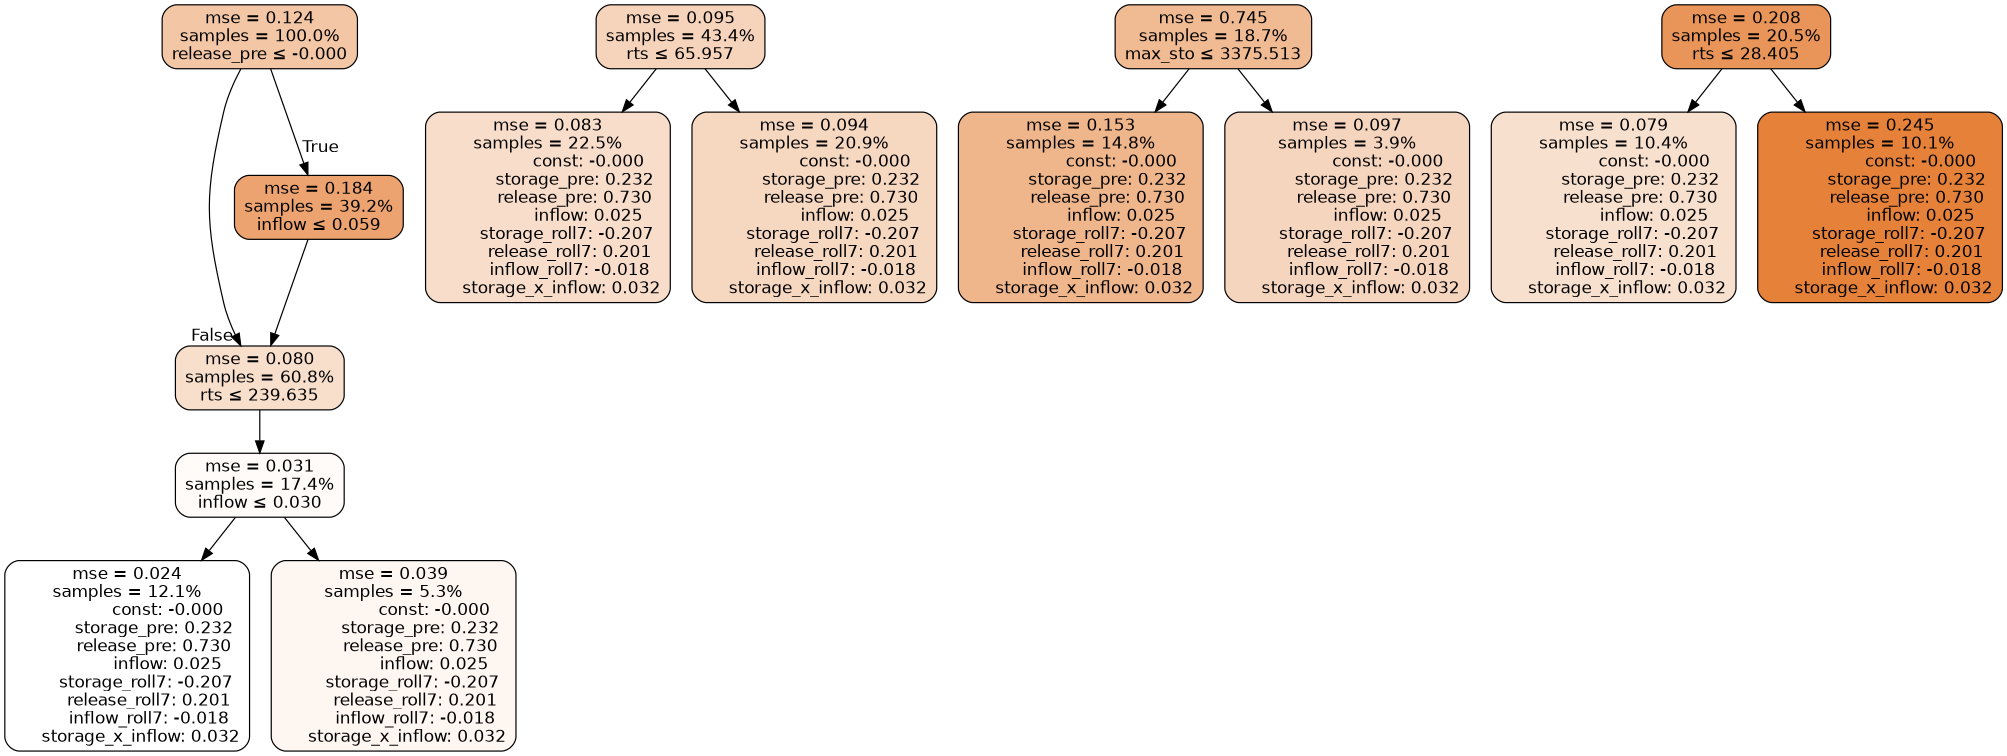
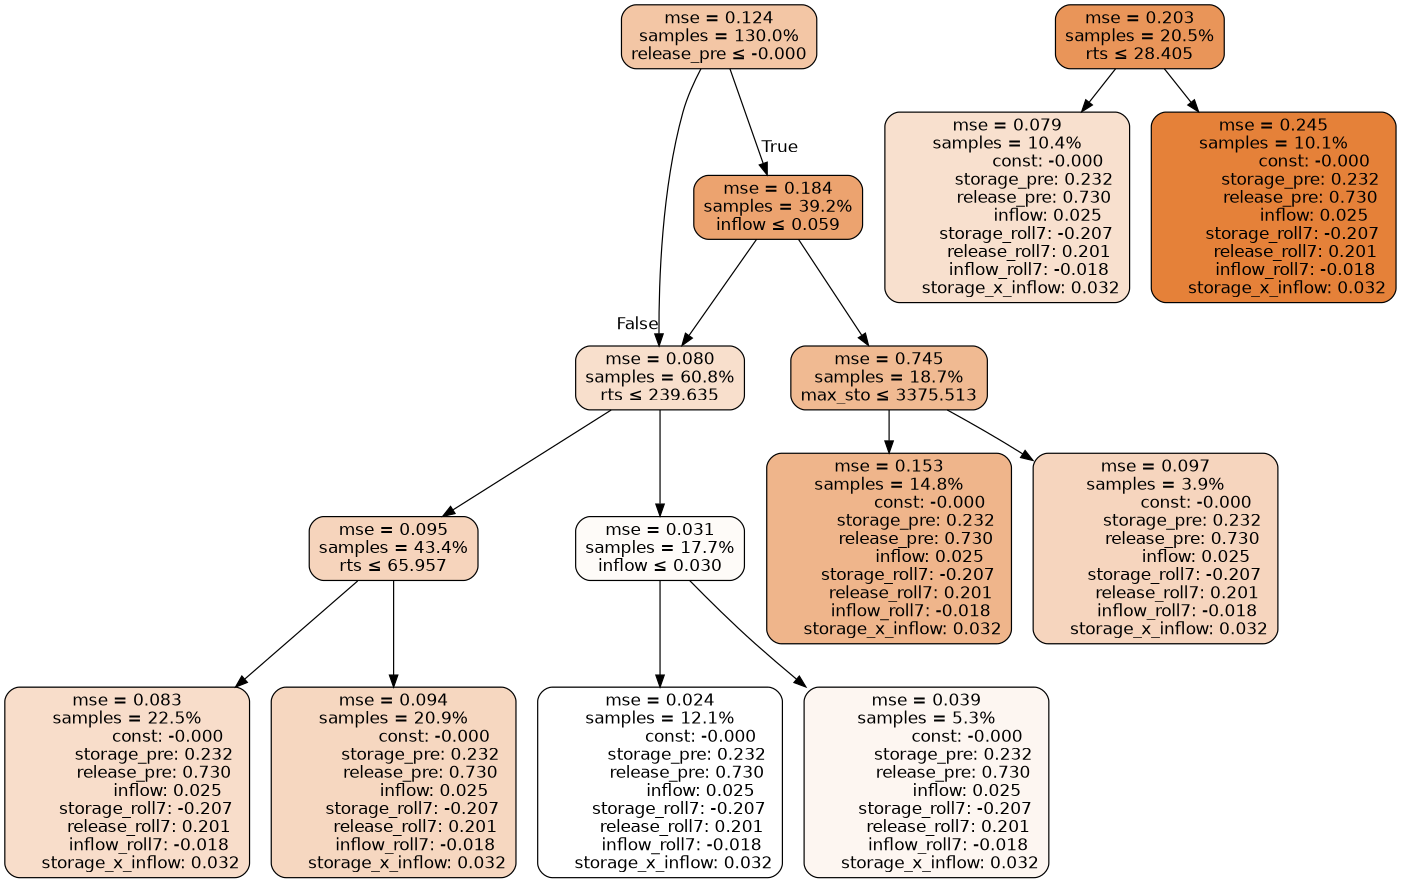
node "mse = 0.124 samples = 100.0% release_pre ≤ -0.000": label "mse = 0.124 samples = 100.0% release_pre ≤ -0.000" -> "mse = 0.124 samples = 130.0% release_pre ≤ -0.000"
node "mse = 0.208 samples = 20.5% rts ≤ 28.405": label "mse = 0.208 samples = 20.5% rts ≤ 28.405" -> "mse = 0.203 samples = 20.5% rts ≤ 28.405"
edge "mse = 0.184 samples = 39.2% inflow ≤ 0.059" -> "mse = 0.745 samples = 18.7% max_sto ≤ 3375.513": added
edge "mse = 0.080 samples = 60.8% rts ≤ 239.635" -> "mse = 0.095 samples = 43.4% rts ≤ 65.957": added
node "mse = 0.031 samples = 17.4% inflow ≤ 0.030": label "mse = 0.031 samples = 17.4% inflow ≤ 0.030" -> "mse = 0.031 samples = 17.7% inflow ≤ 0.030"
